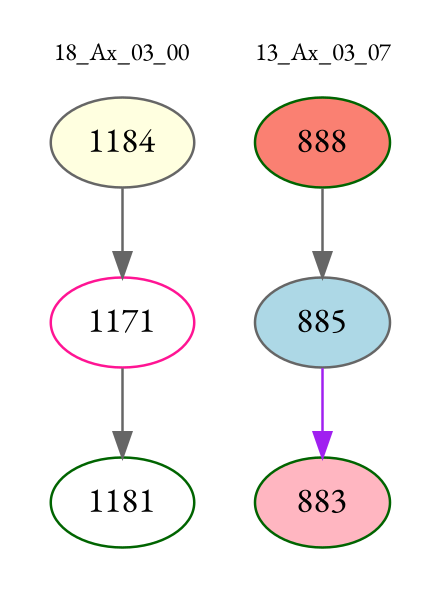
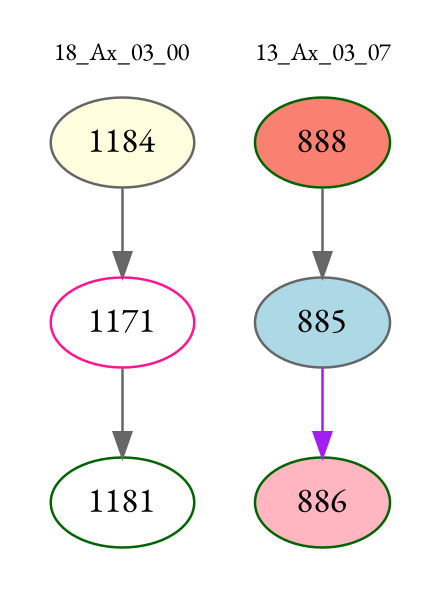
node "883": label "883" -> "886"
